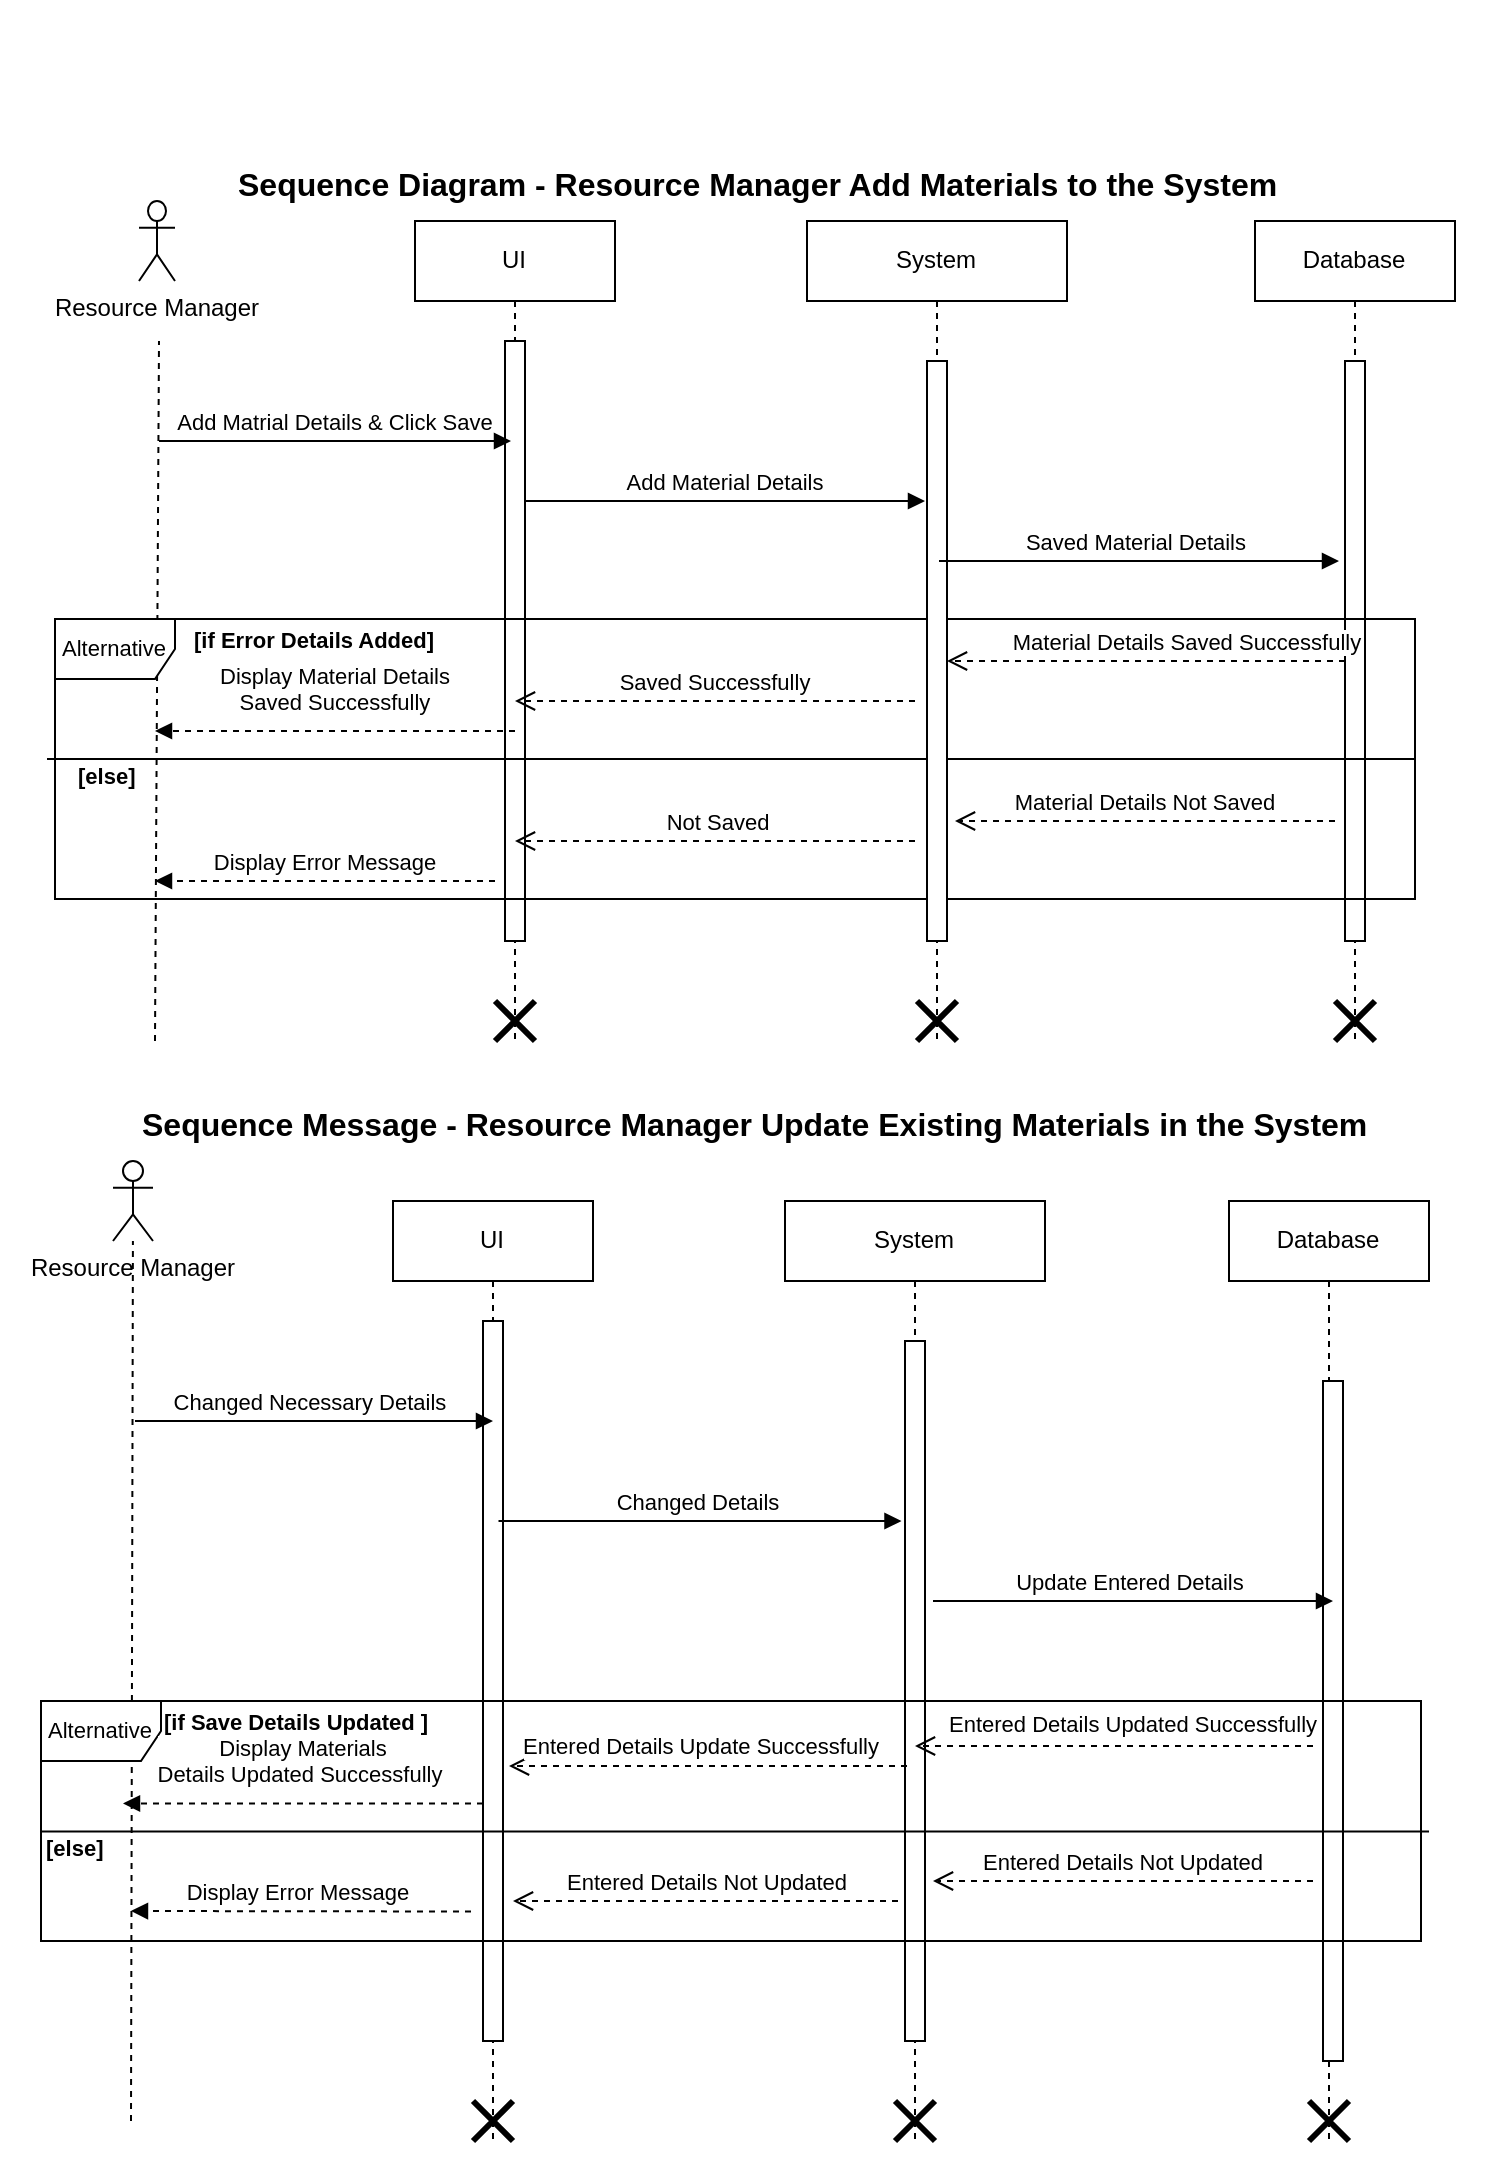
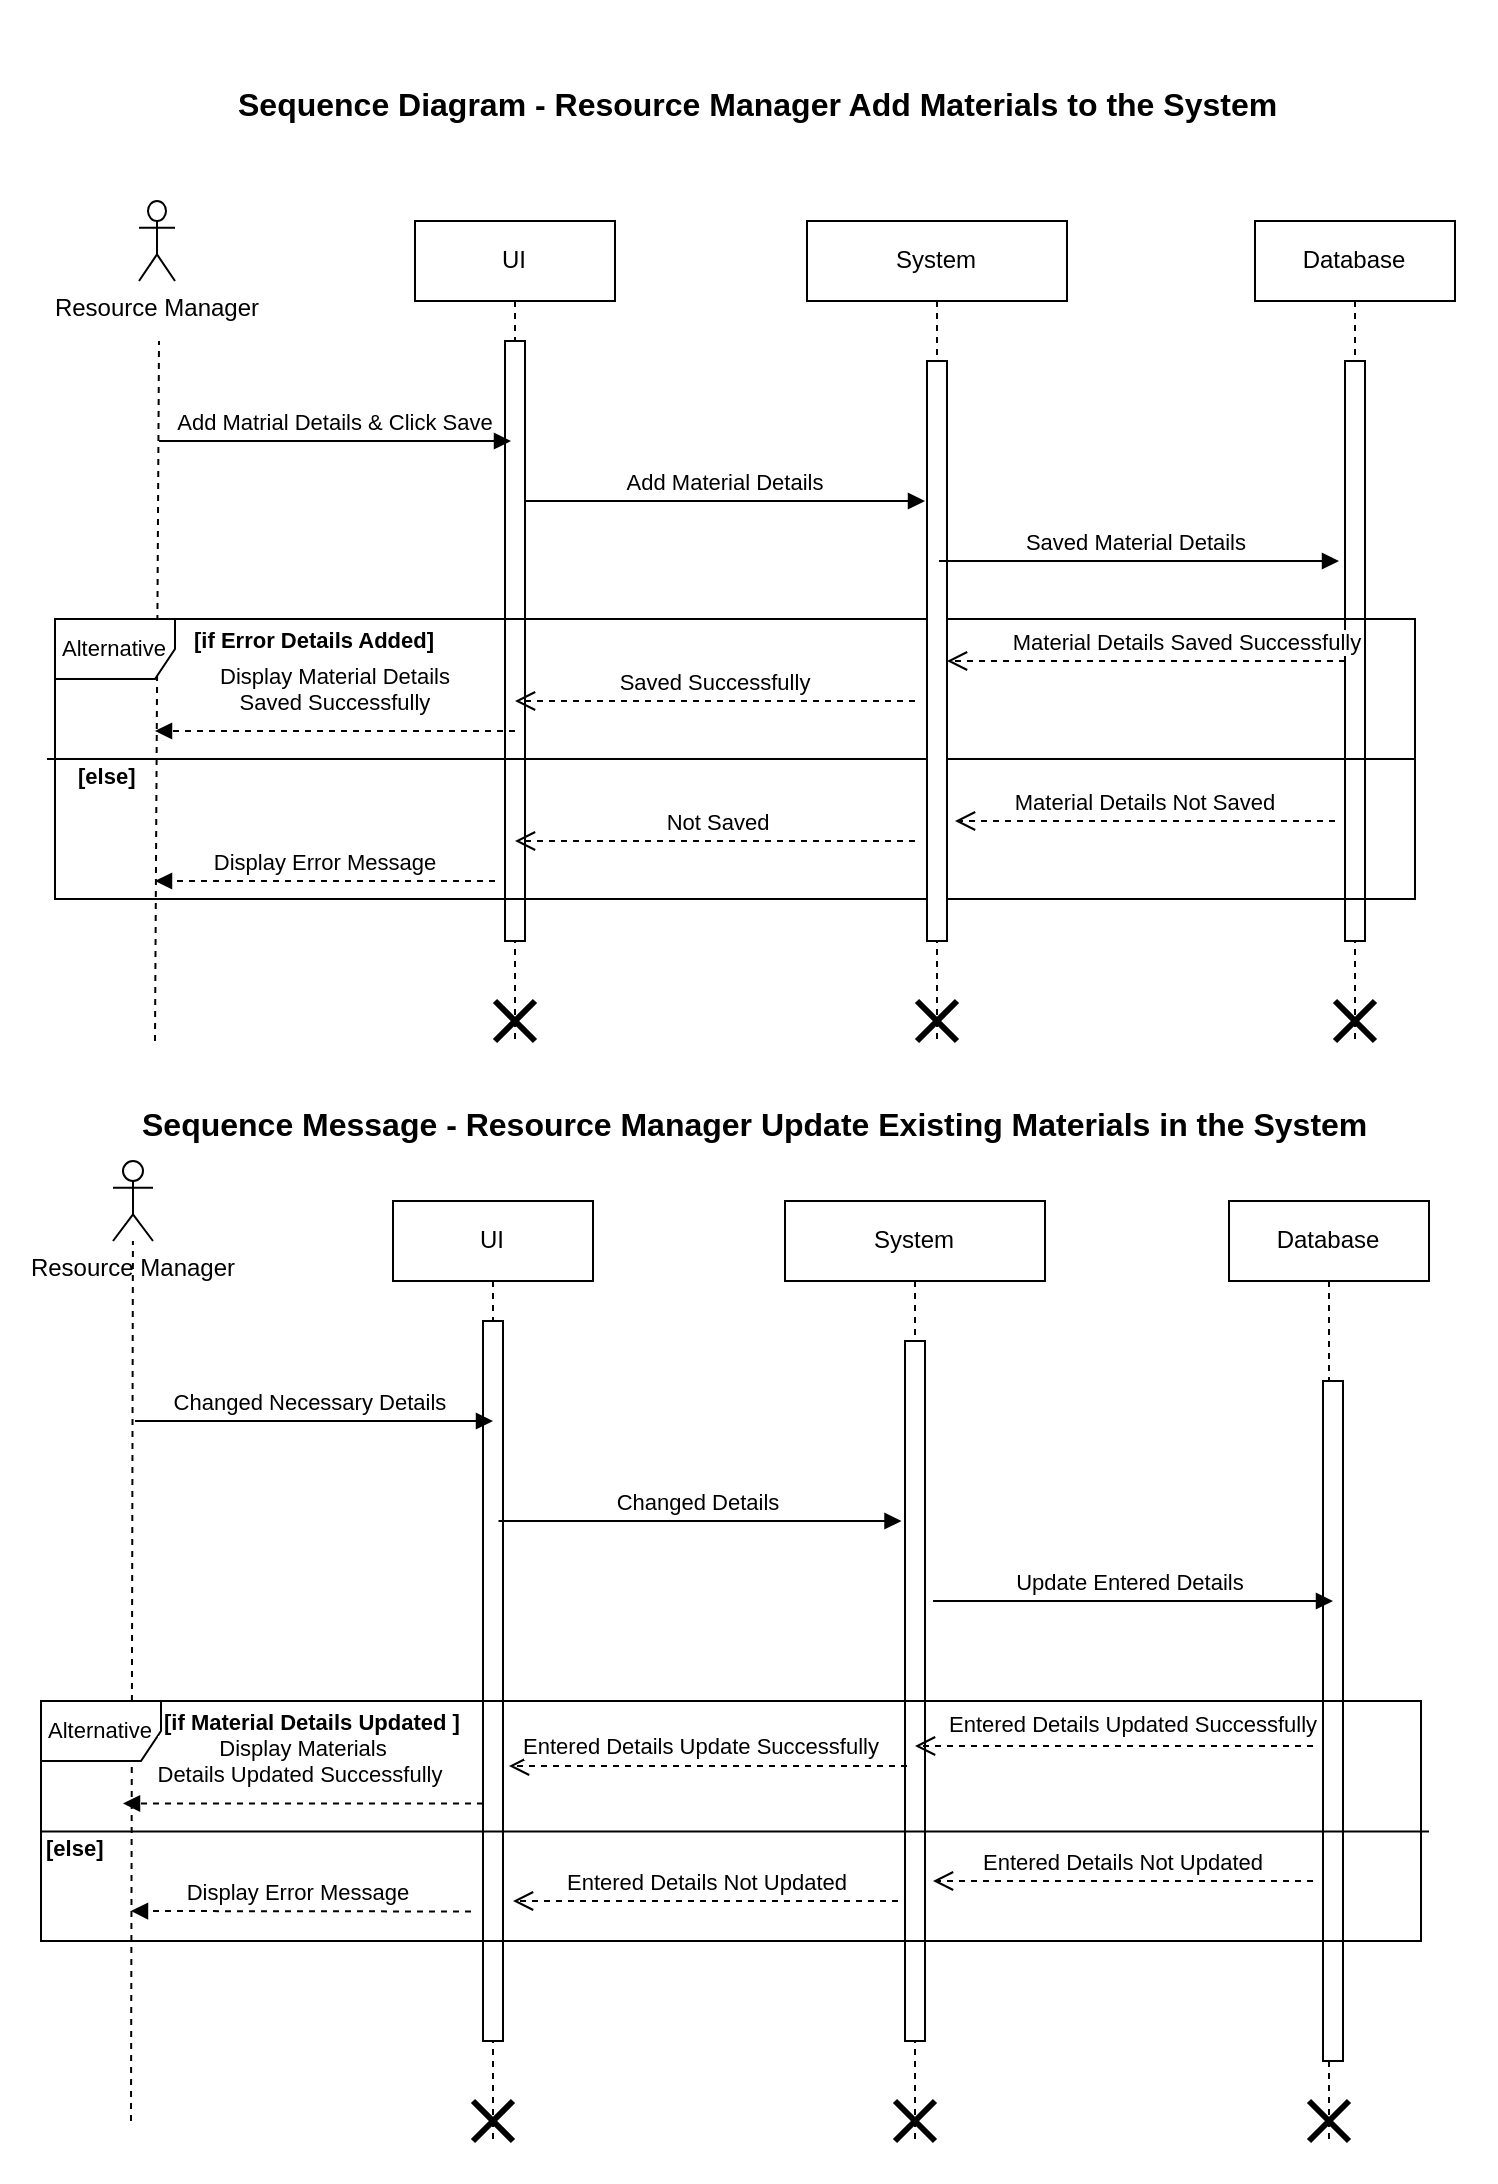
node "Sequence Diagram - Resource Manager Add Materials to the System": moved (784, 161) -> (784, 81)
node "[if Save Details Updated ]": label "[if Save Details Updated ]" -> "[if Material Details Updated ]"
